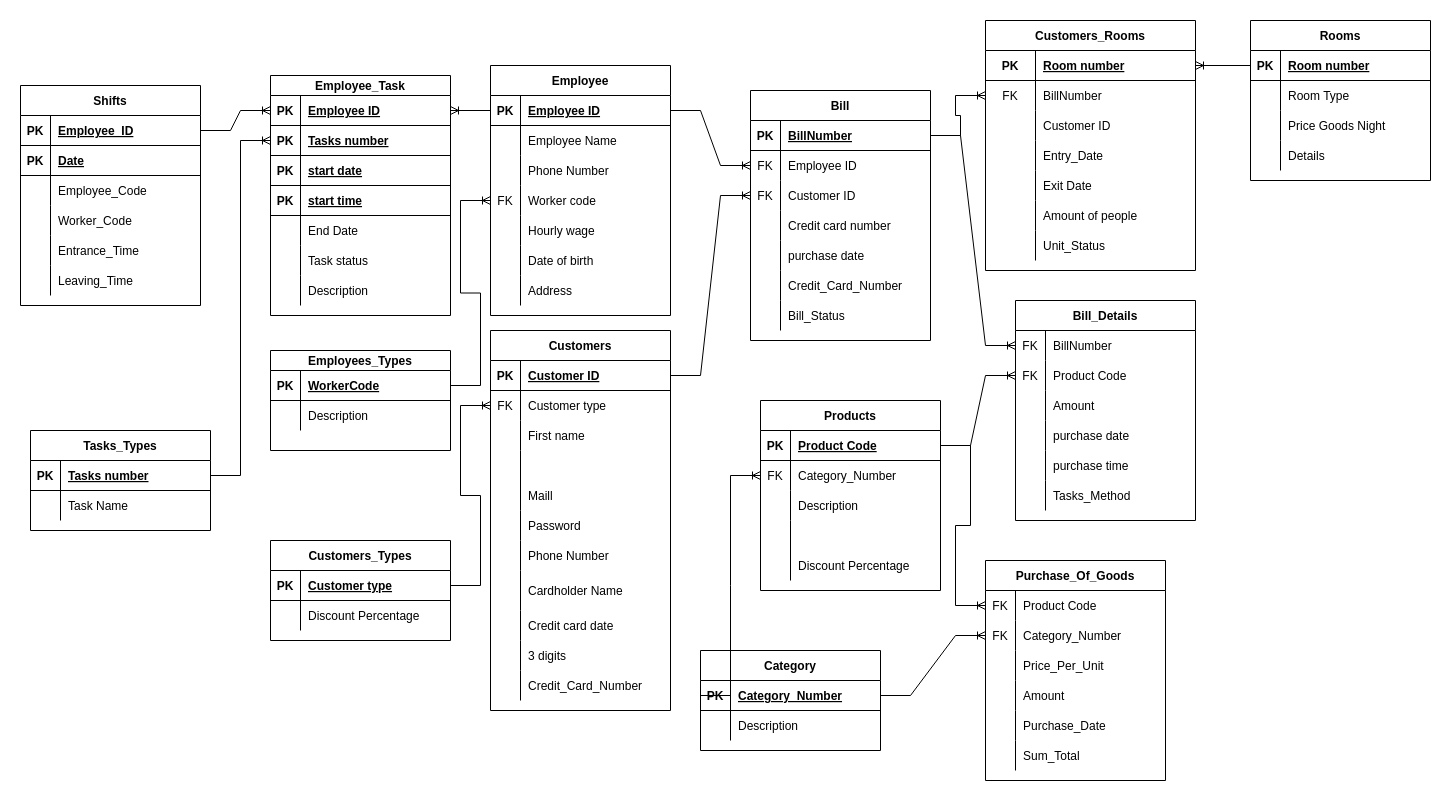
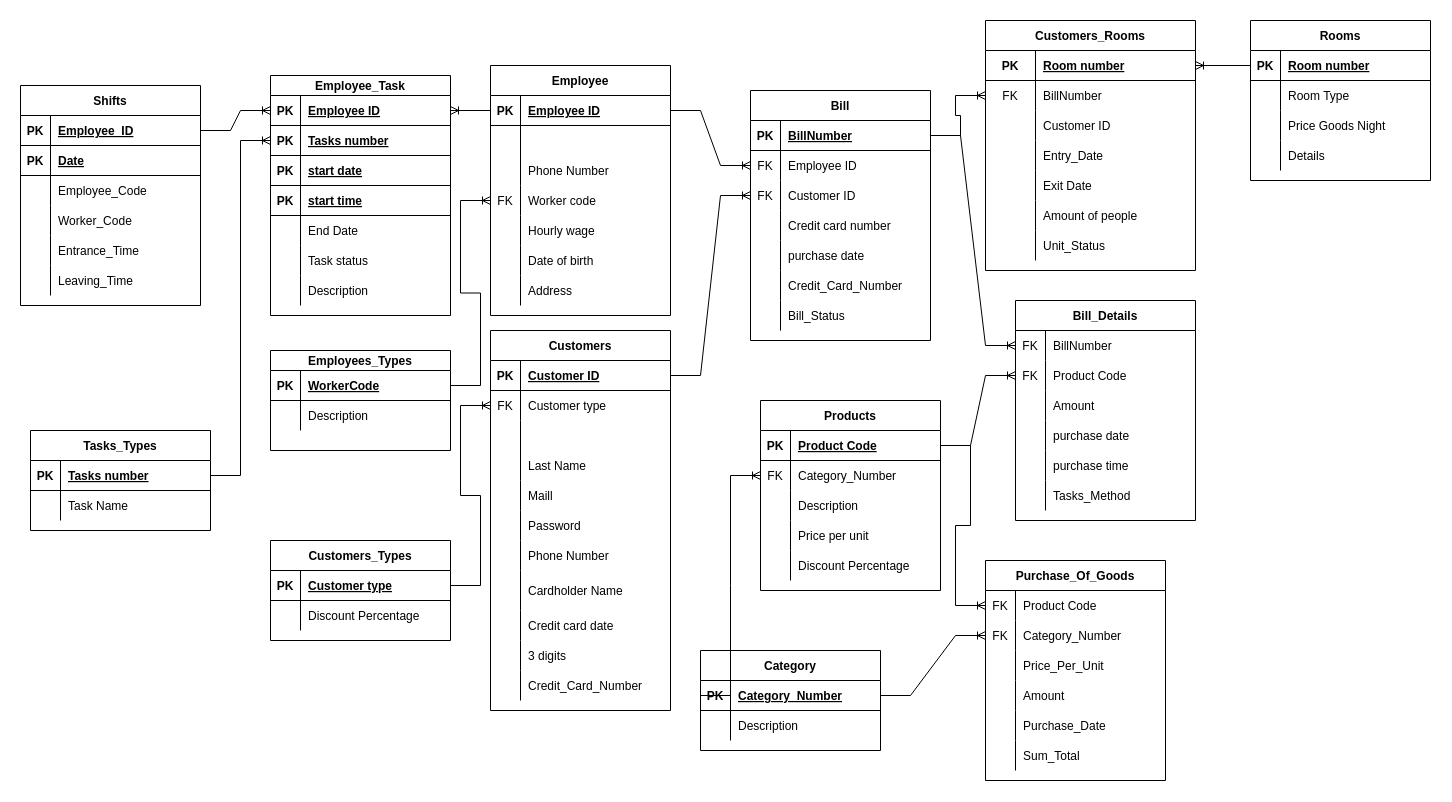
node "Employee Name": removed
node "First name": removed
node "Last Name": added
node "Price per unit": added
